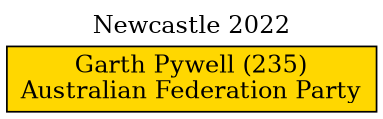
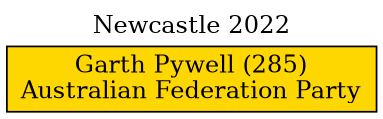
node "Garth Pywell (235) Australian Federation Party": label "Garth Pywell (235) Australian Federation Party" -> "Garth Pywell (285) Australian Federation Party"
